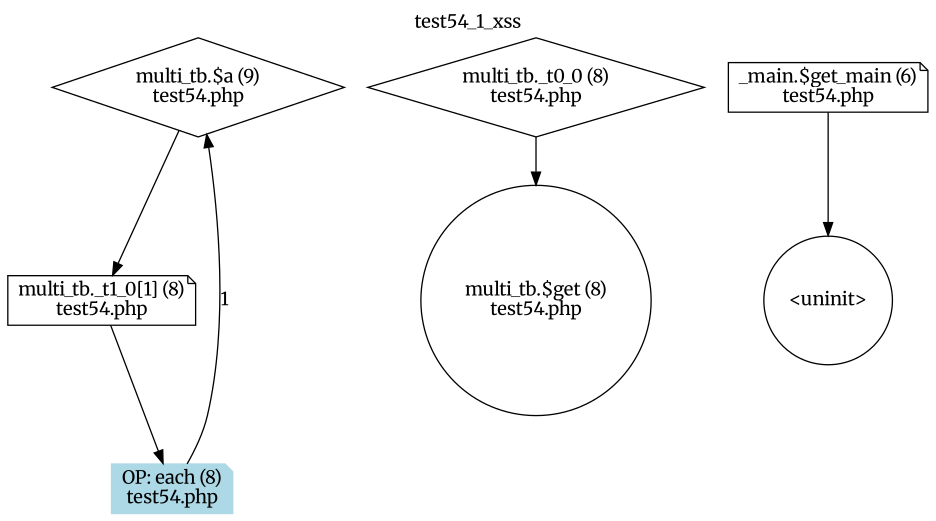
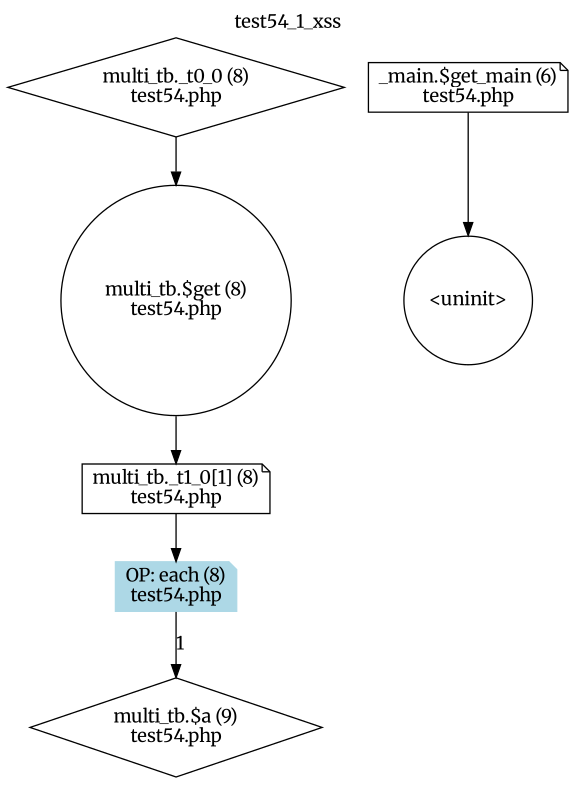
edge "multi_tb.$a (9) test54.php" -> "multi_tb._t1_0[1] (8) test54.php": now "multi_tb.$get (8) test54.php" -> "multi_tb._t1_0[1] (8) test54.php"
